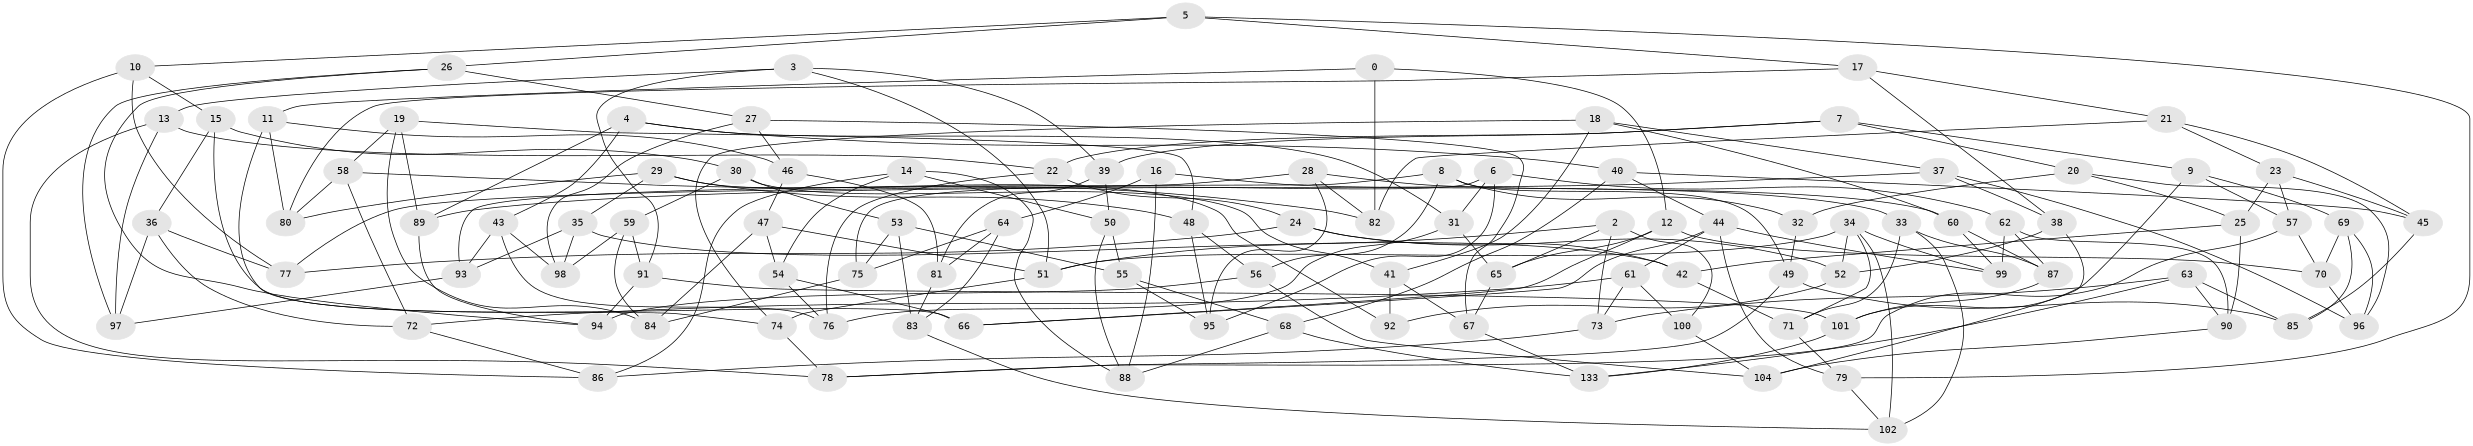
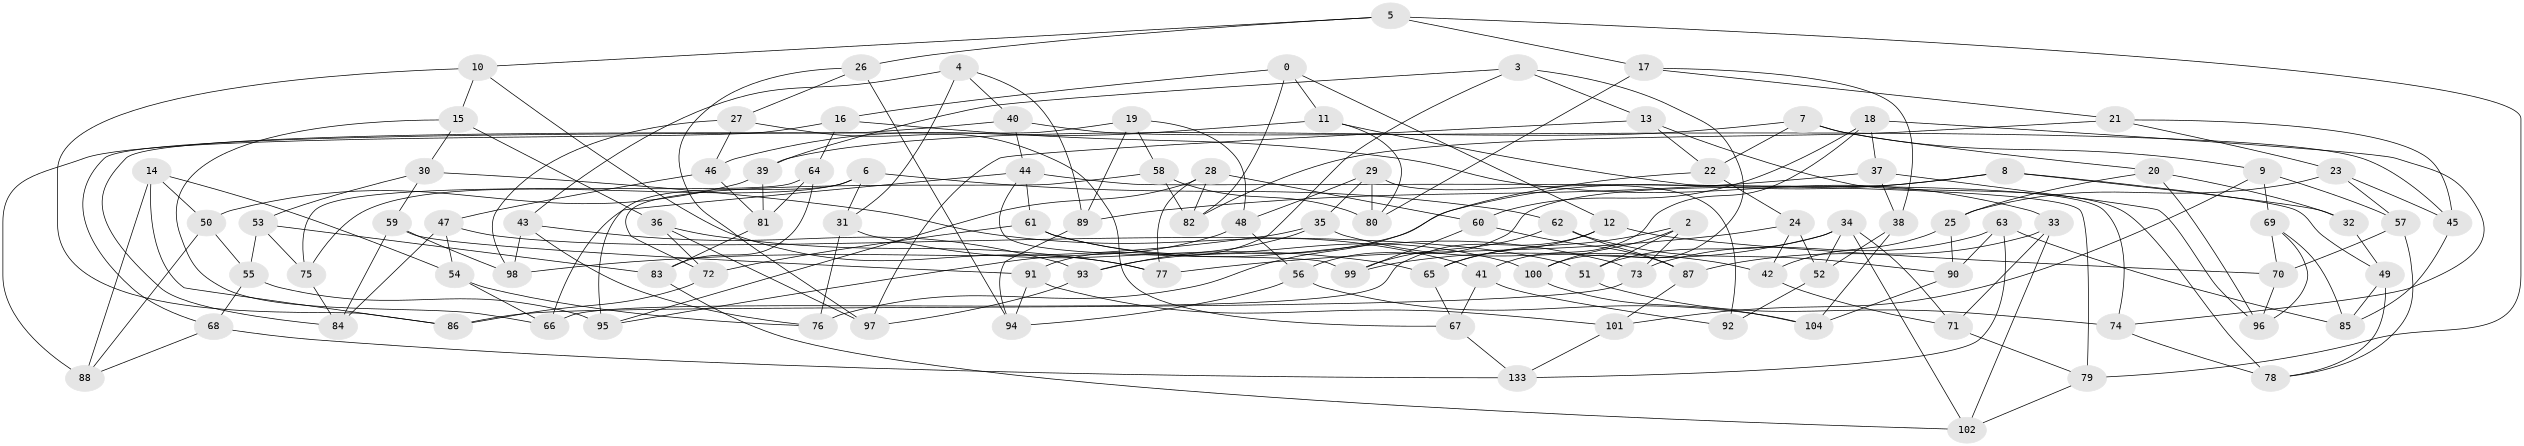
edge "0" -- "16": added
edge "3" -- "51": now "3" -- "100"
